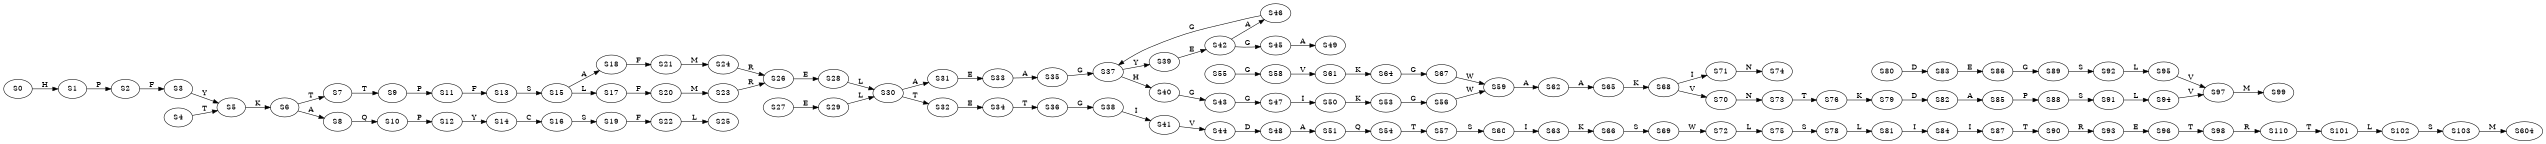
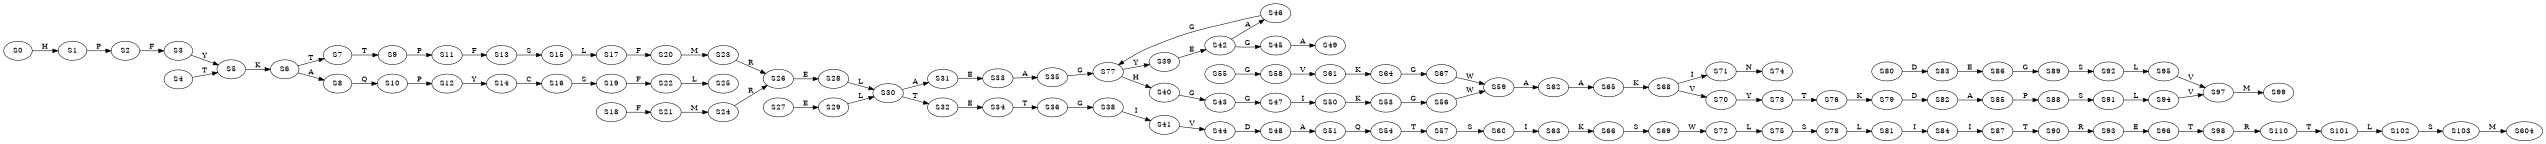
node "S37": label "S37" -> "S77"
edge "S15" -> "S18": removed, label "A"
edge "S70" -> "S73": label "N" -> "Y"
